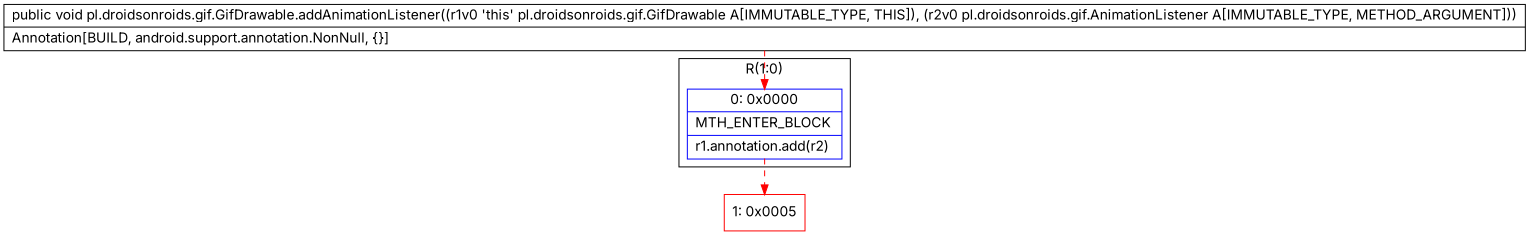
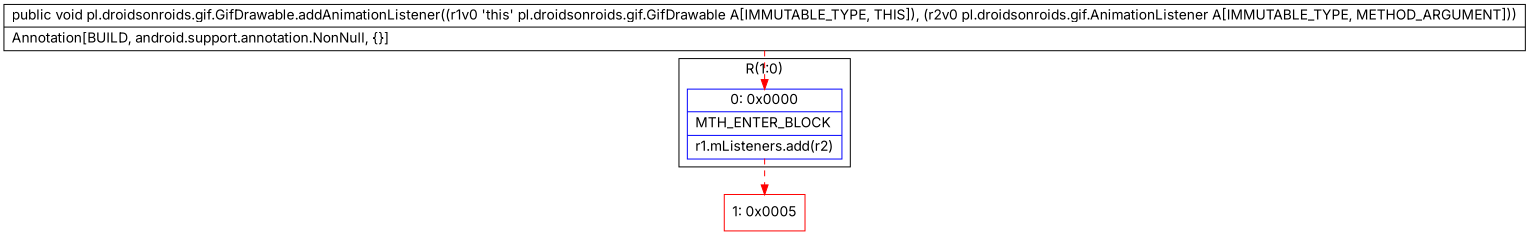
node "0: 0x0000": text "r1.annotation.add(r2)" -> "r1.mListeners.add(r2)"
